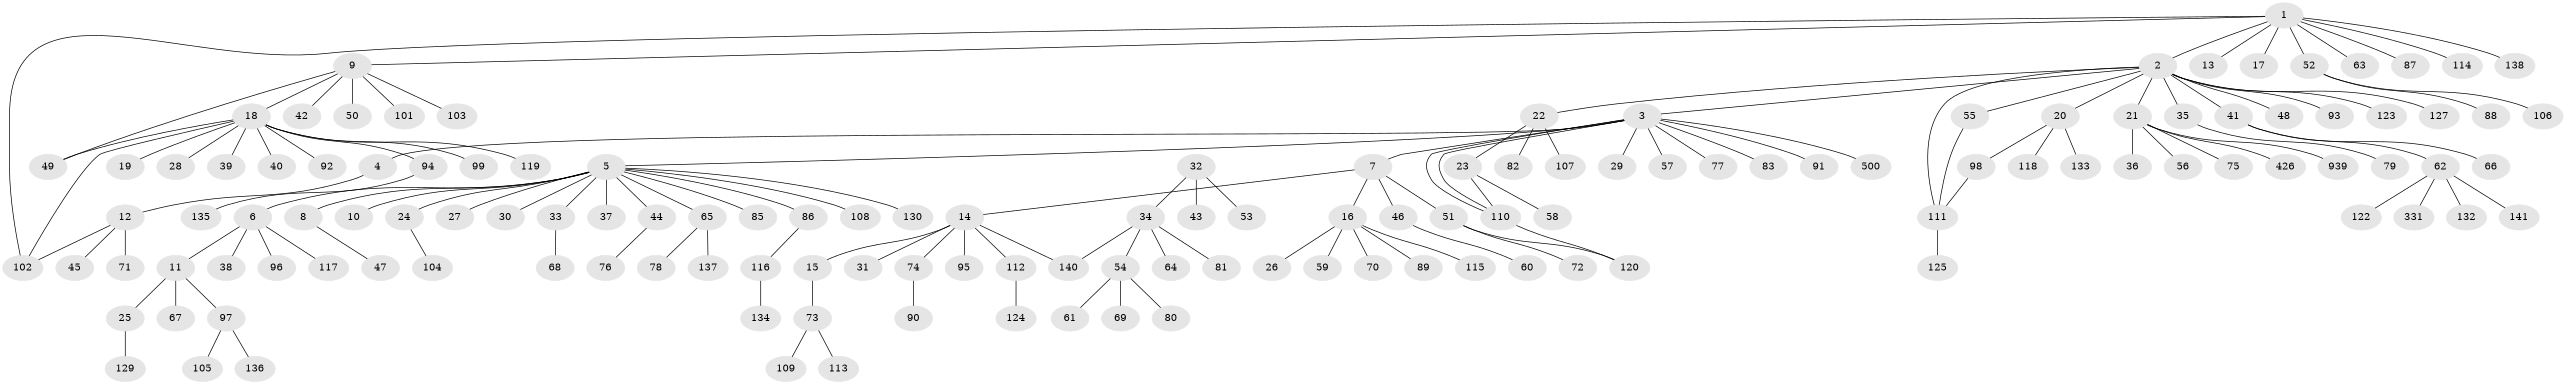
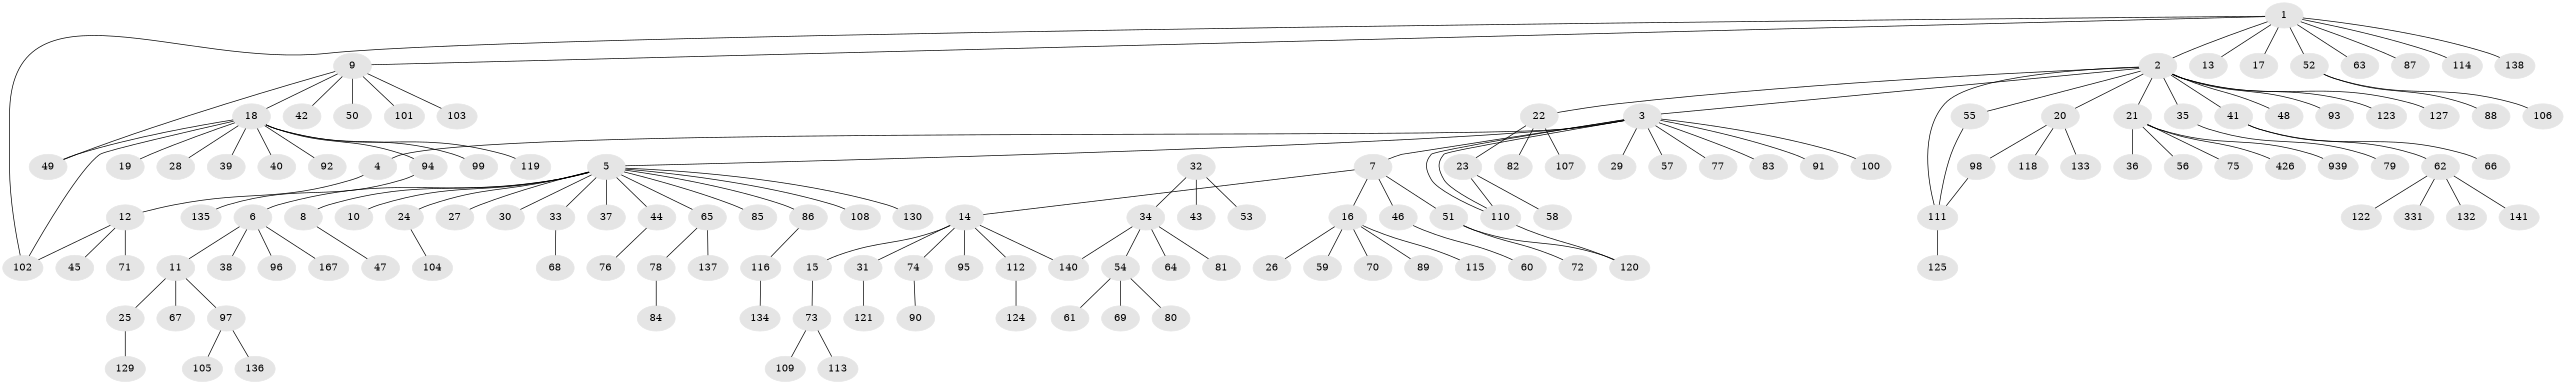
node "500": label "500" -> "100"
node "117": label "117" -> "167"
node "84": added
node "121": added
